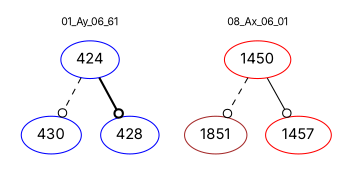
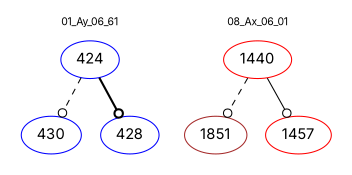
node "1450": label "1450" -> "1440"
